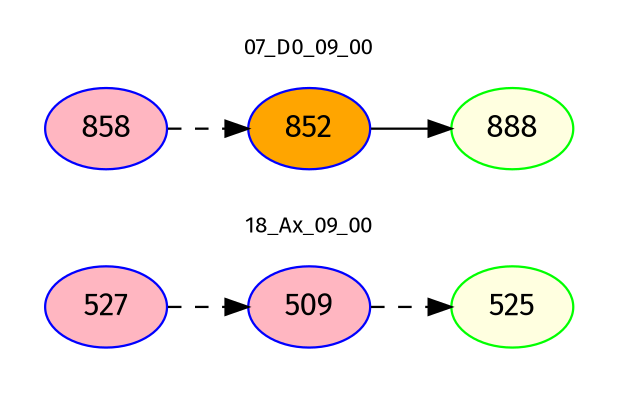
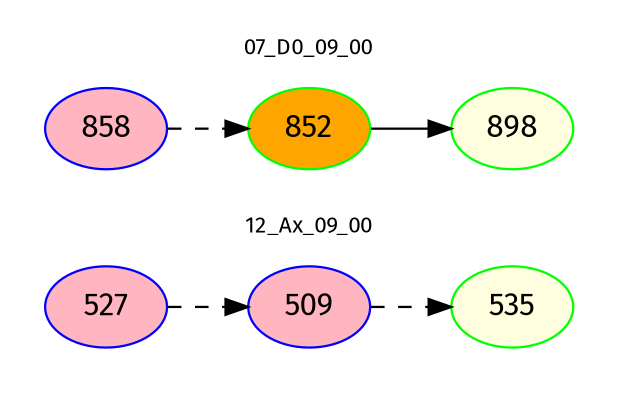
node "852": color blue -> green
node "888": label "888" -> "898"
cluster "18_Ax_09_00": label "18_Ax_09_00" -> "12_Ax_09_00"
node "525": label "525" -> "535"
